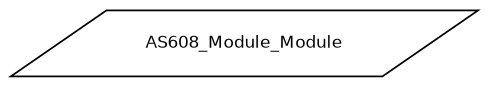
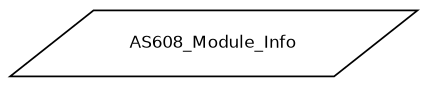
node "AS608_Module_Module": label "AS608_Module_Module" -> "AS608_Module_Info"
